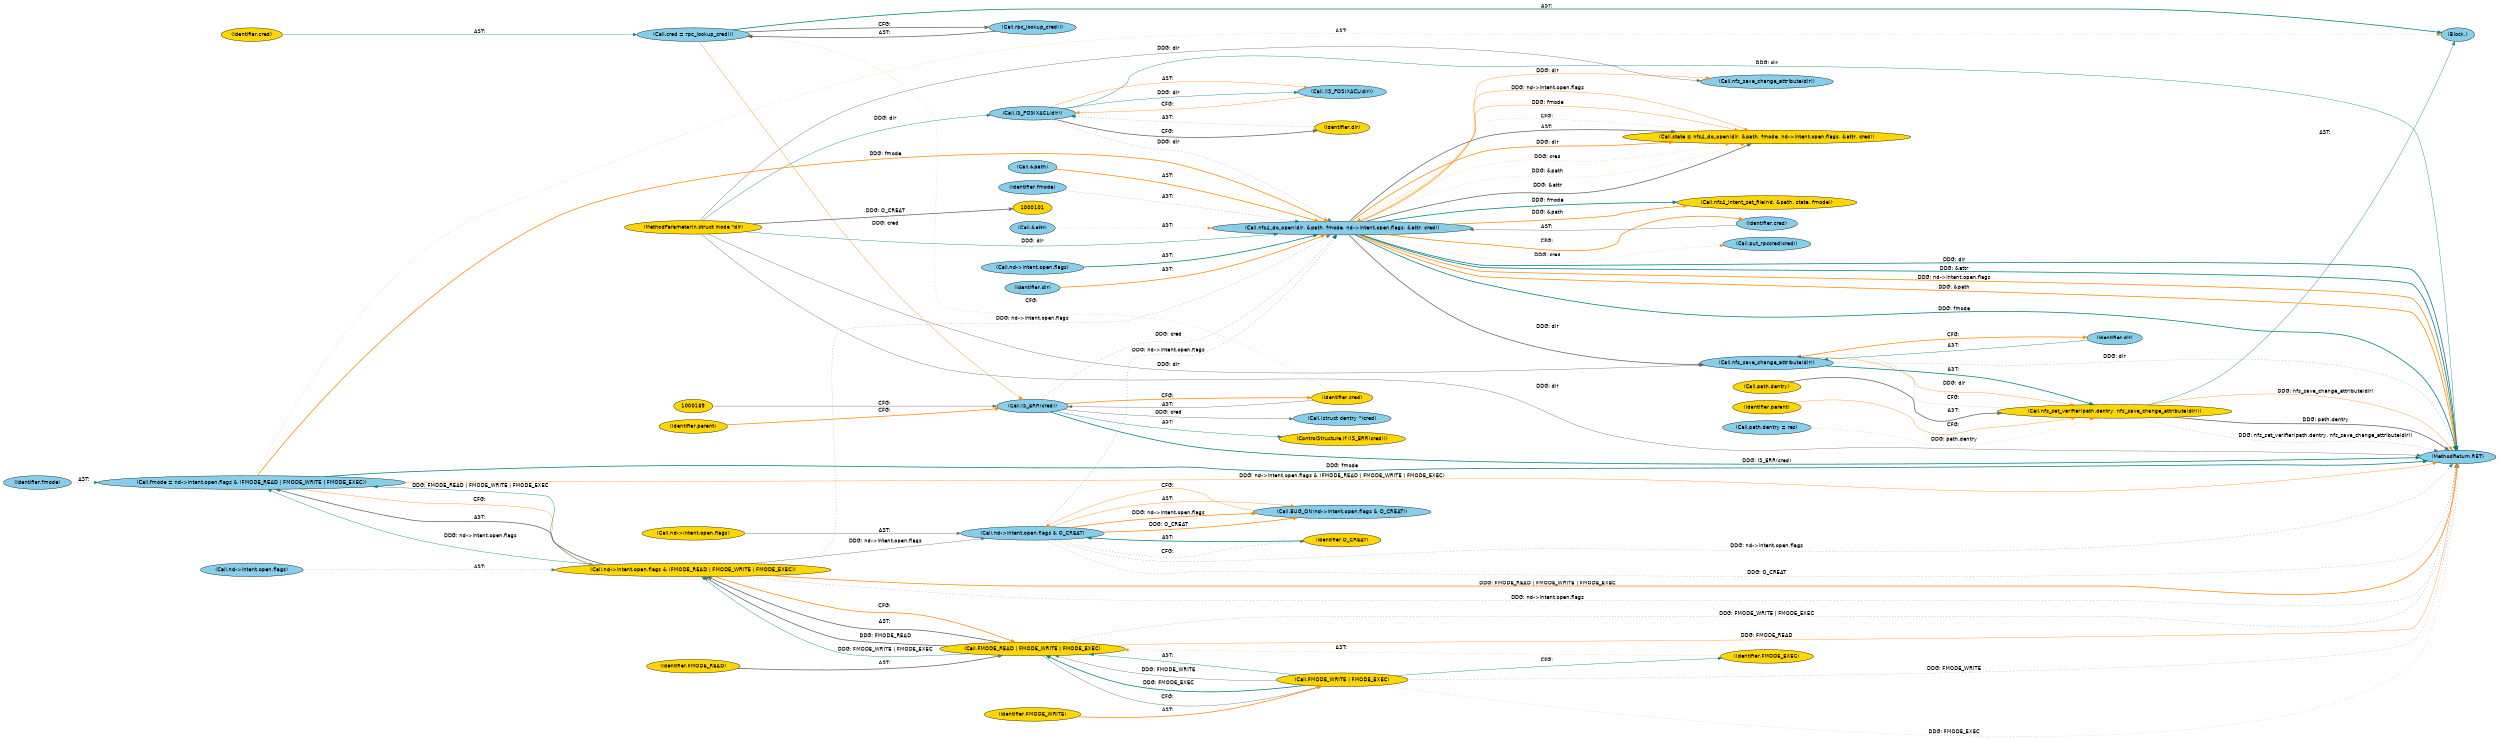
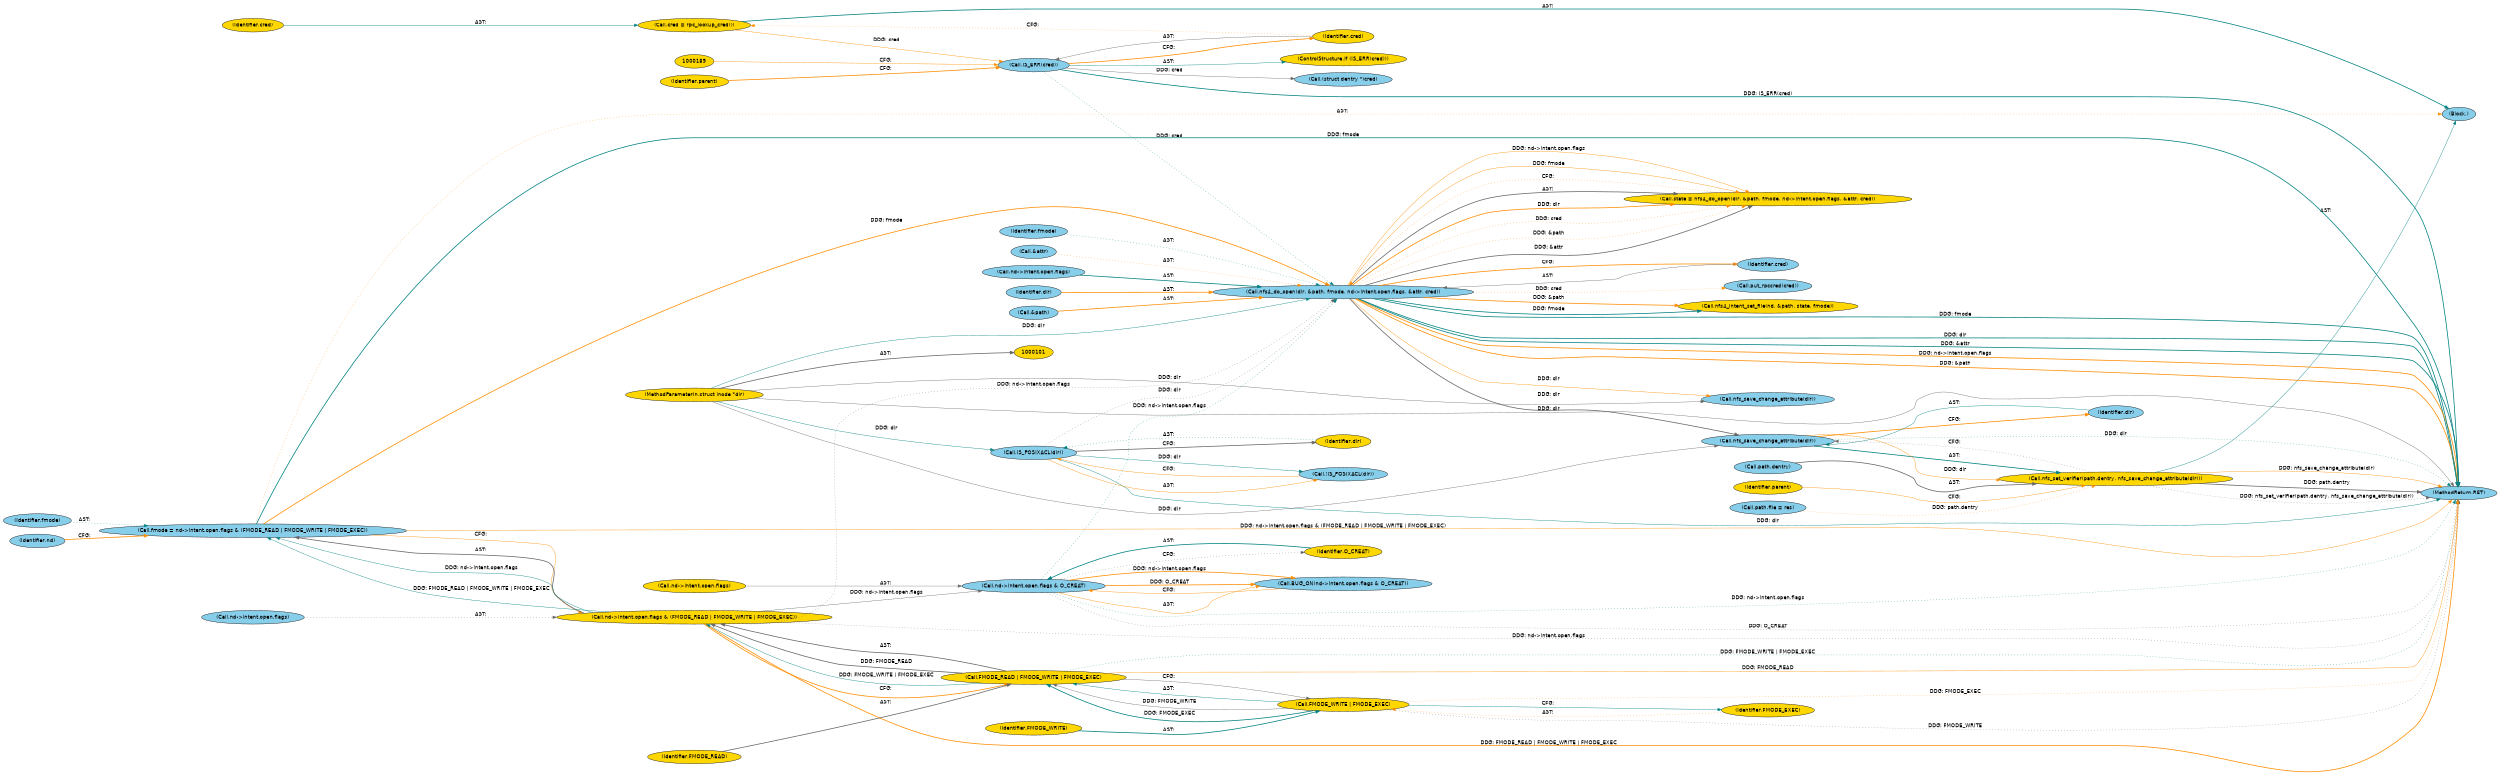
node "(Call,rpc_lookup_cred())": removed
node "(Call,cred = rpc_lookup_cred())": fillcolor skyblue -> gold
edge "(MethodParameterIn,struct inode *dir)" -> "1000101": label "DDG: O_CREAT" -> "AST: "
node "(Call,path.dentry)": fillcolor gold -> skyblue
edge "1000189" -> "(Call,IS_ERR(cred))": color gray40 -> darkorange
node "(Call,path.dentry = res)": label "(Call,path.dentry = res)" -> "(Call,path.file = res)"
node "(Identifier,nd)": added
edge "(Identifier,FMODE_EXEC)" -> "(Call,FMODE_READ | FMODE_WRITE | FMODE_EXEC)": now "(Identifier,FMODE_EXEC)" -> "(Call,FMODE_WRITE | FMODE_EXEC)"
edge "(Identifier,FMODE_WRITE)" -> "(Call,FMODE_WRITE | FMODE_EXEC)": color darkorange -> teal
